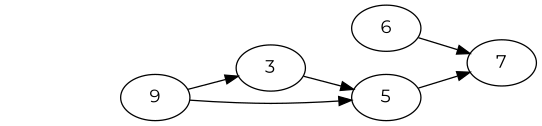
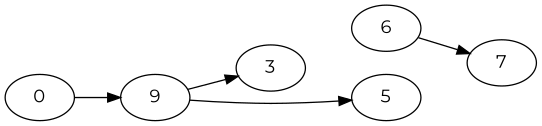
edge "3" -> "5": removed
edge "5" -> "7": removed
node "0": added
